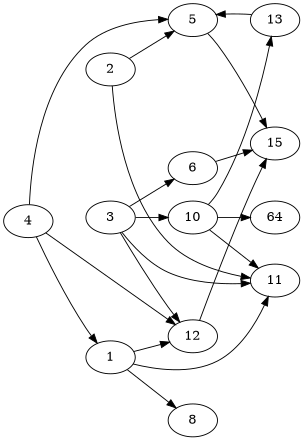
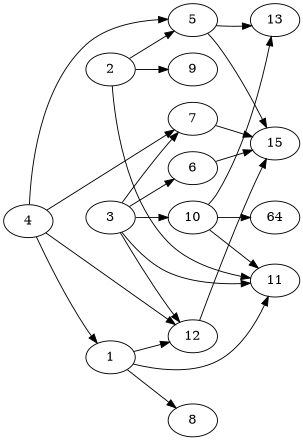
edge "13" -> "5": reversed
node "9": added
node "7": added
